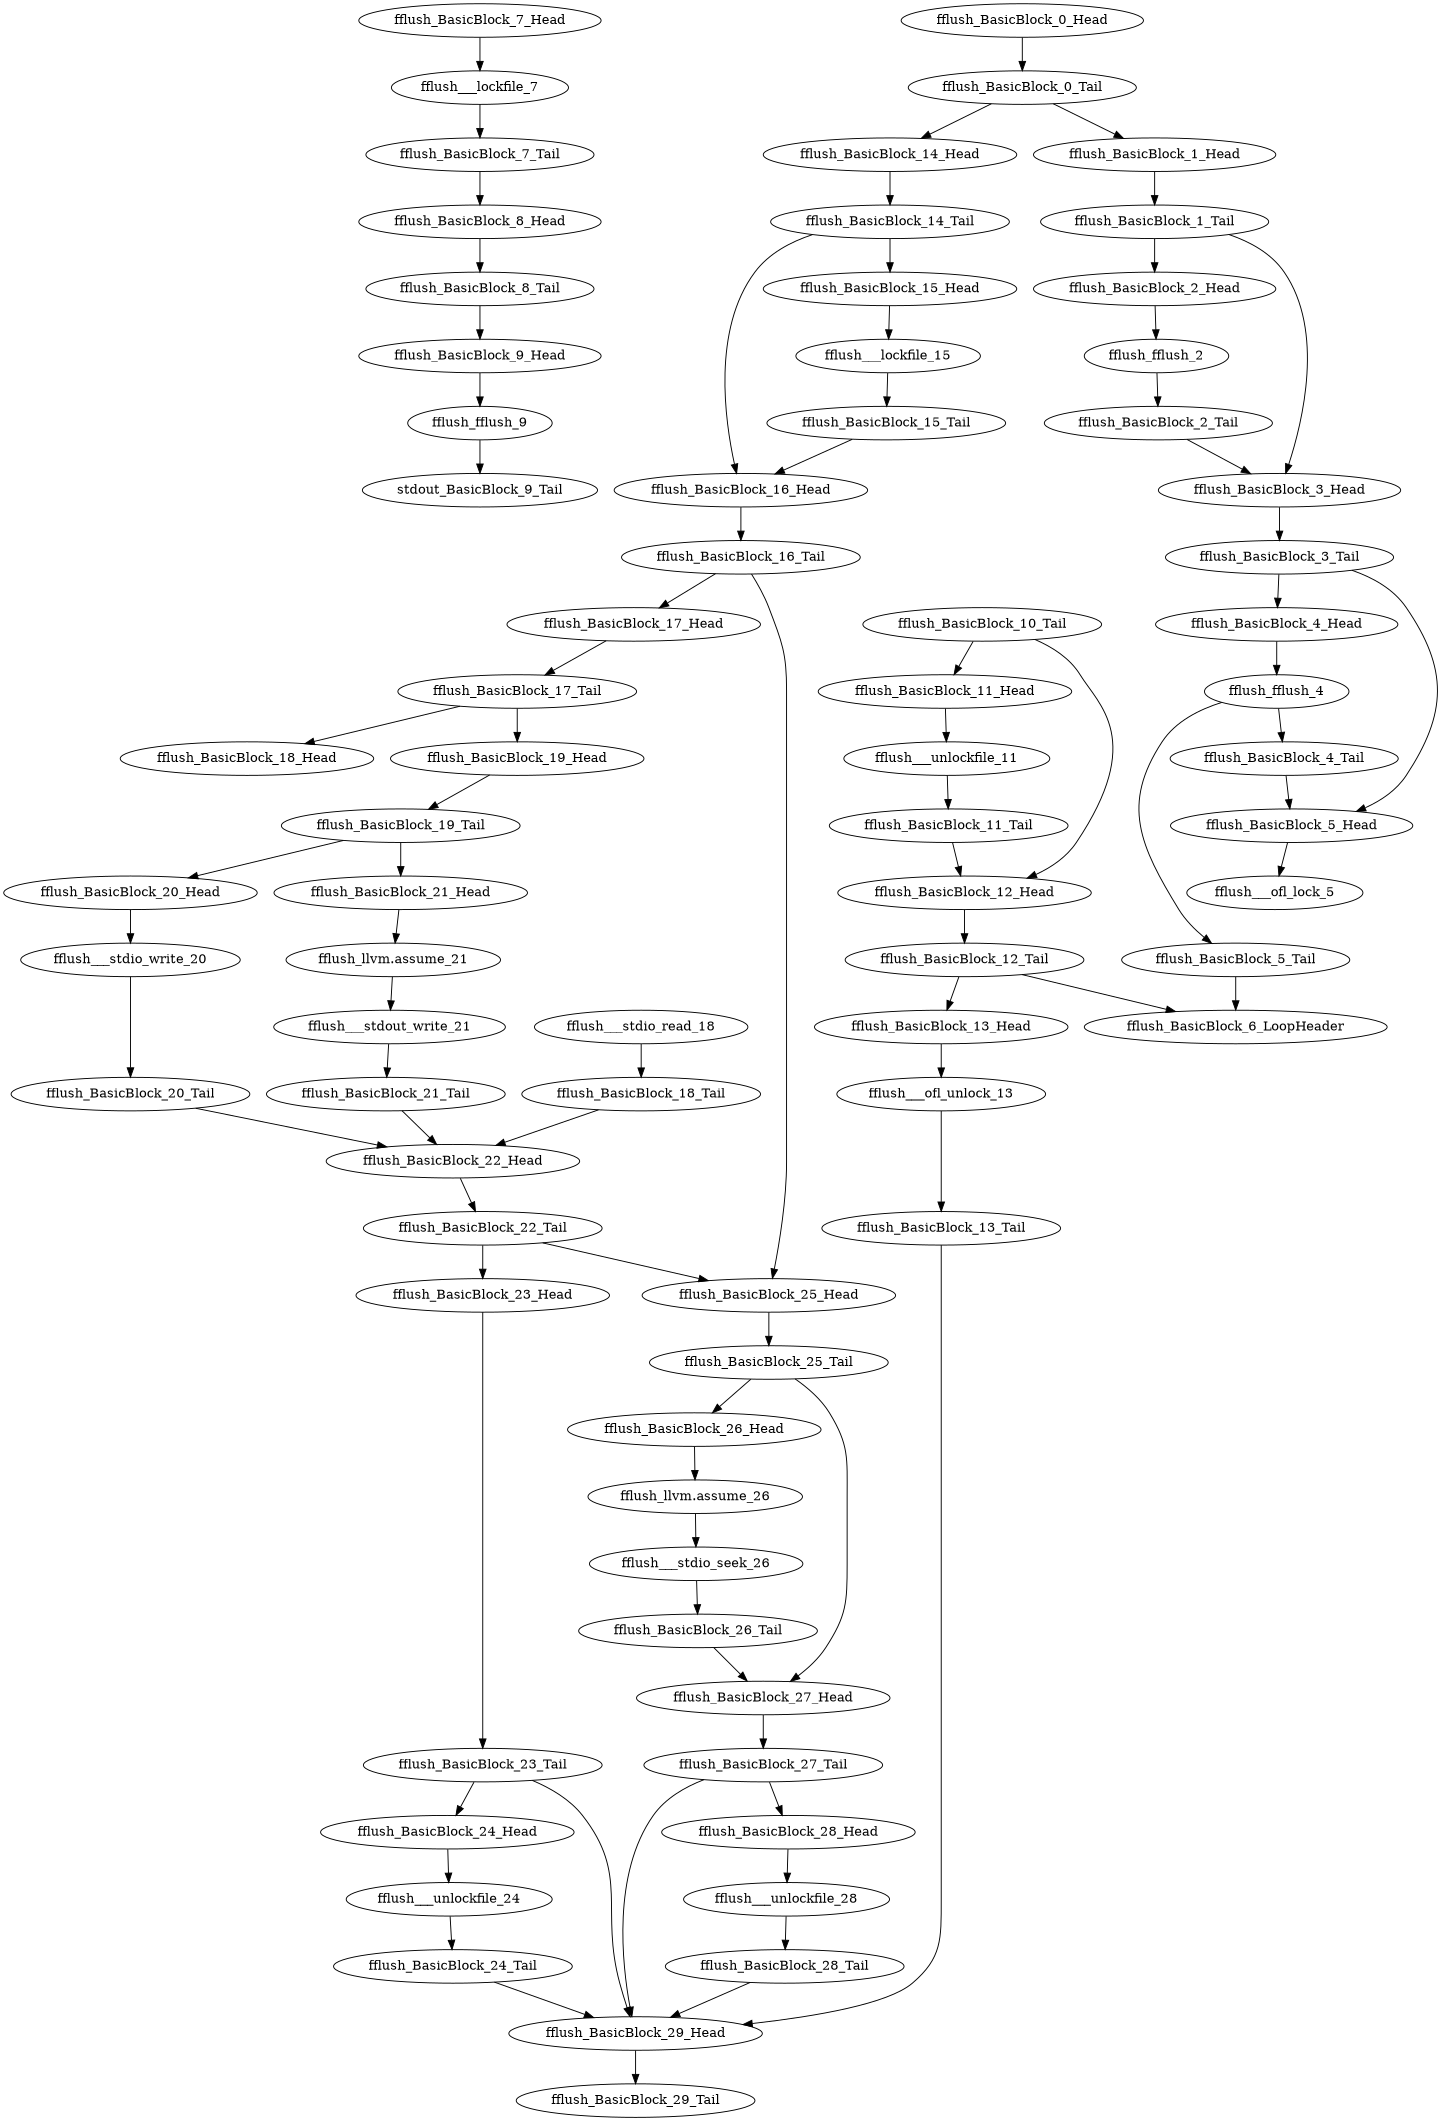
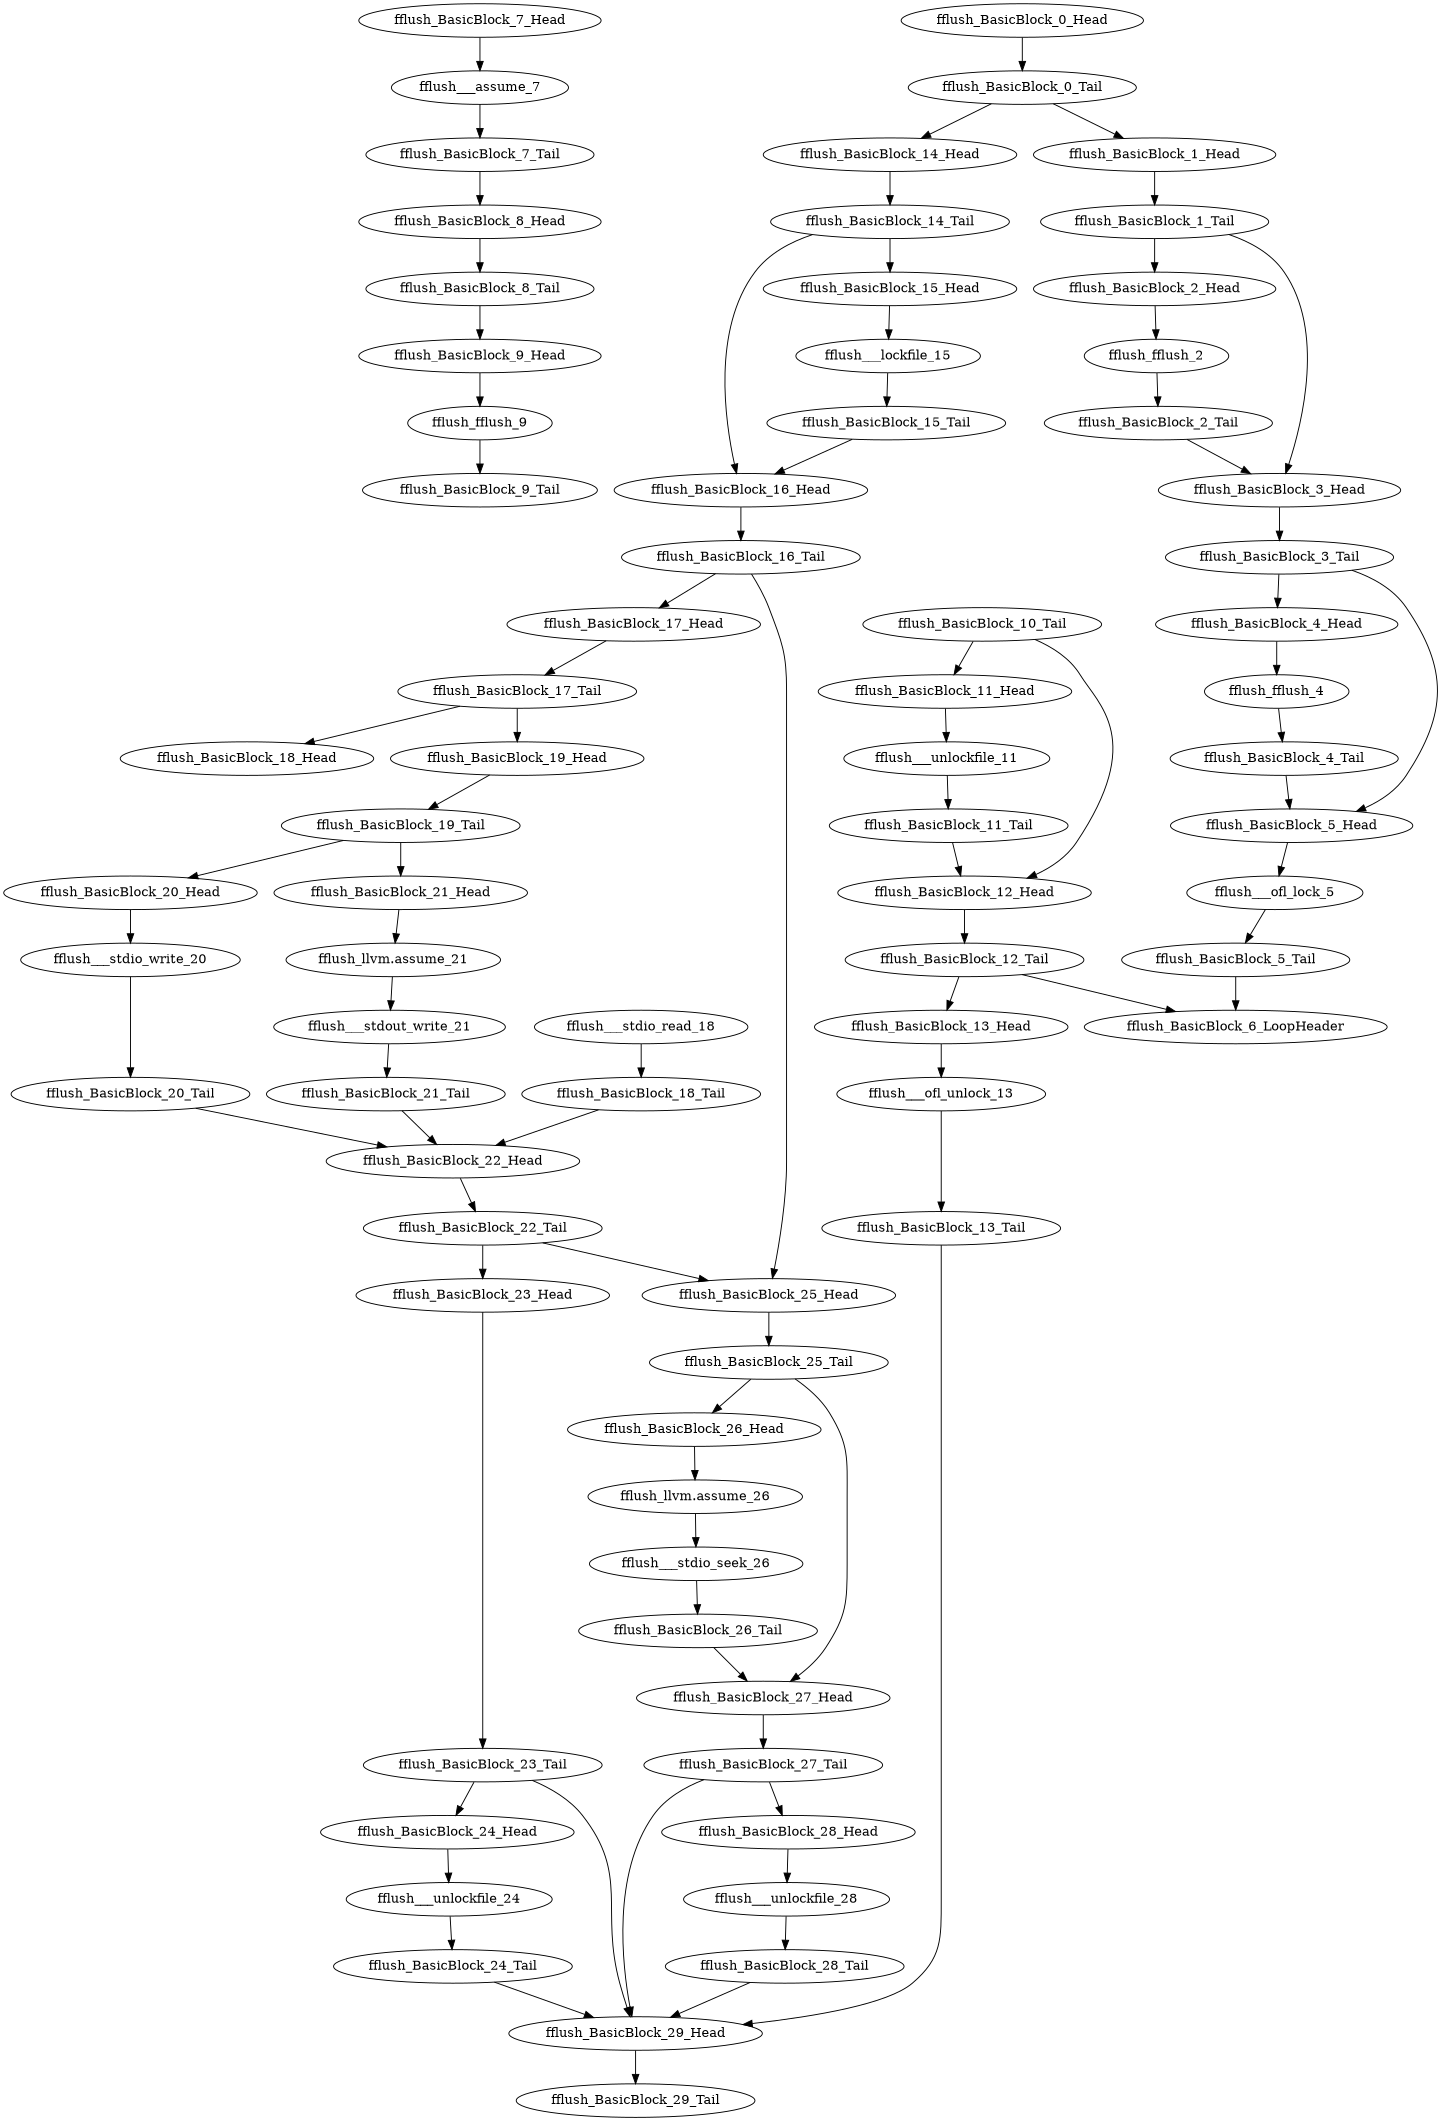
node "fflush___lockfile_7": label "fflush___lockfile_7" -> "fflush___assume_7"
node "stdout_BasicBlock_9_Tail": label "stdout_BasicBlock_9_Tail" -> "fflush_BasicBlock_9_Tail"
edge "fflush_fflush_4" -> "fflush_BasicBlock_5_Tail": now "fflush___ofl_lock_5" -> "fflush_BasicBlock_5_Tail"
